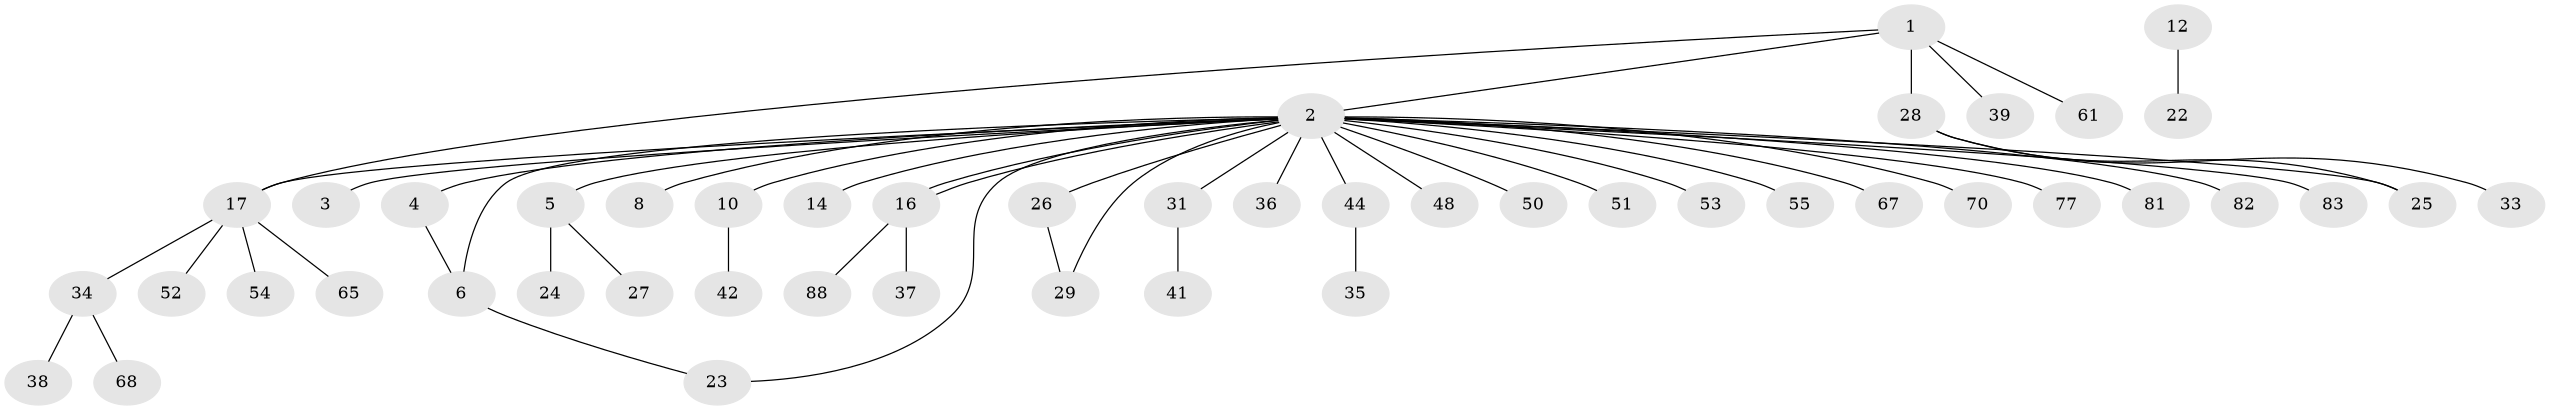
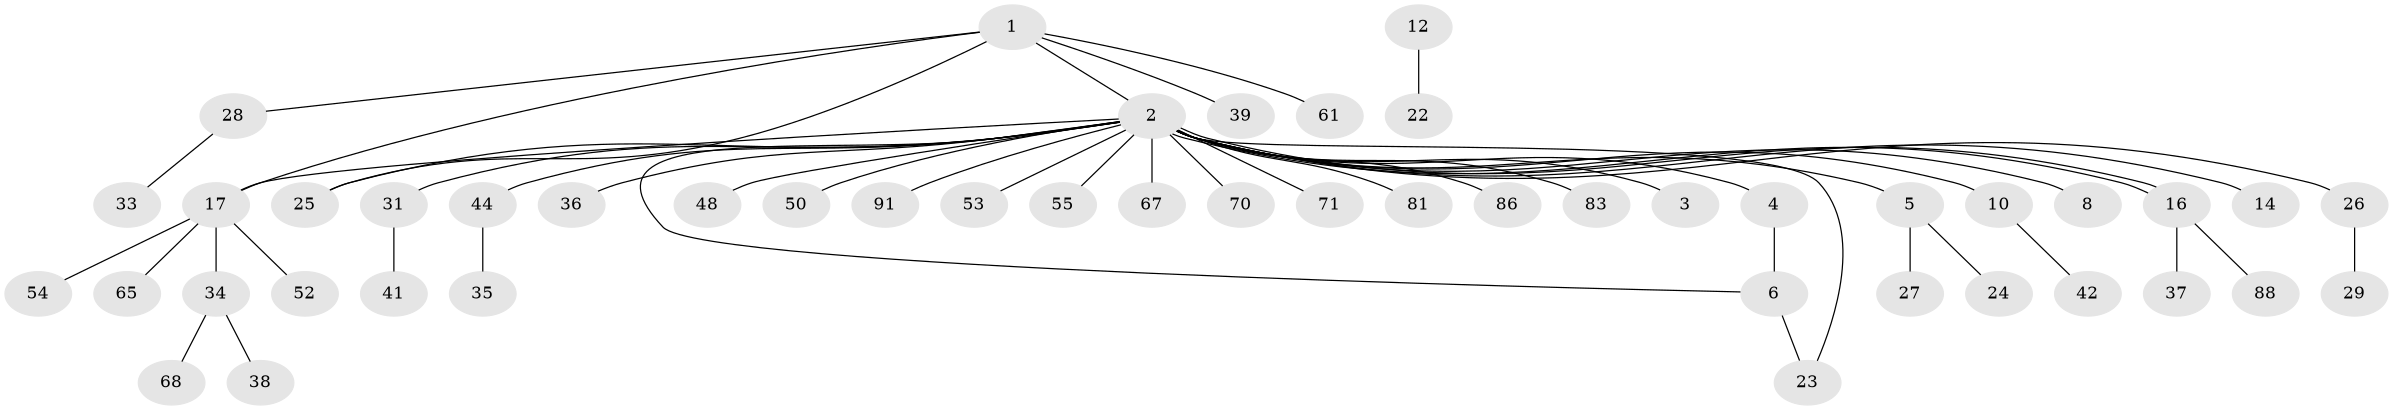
edge "28" -- "25": now "1" -- "25"
edge "2" -- "29": removed
node "51": label "51" -> "91"
node "77": label "77" -> "71"
node "82": label "82" -> "86"
